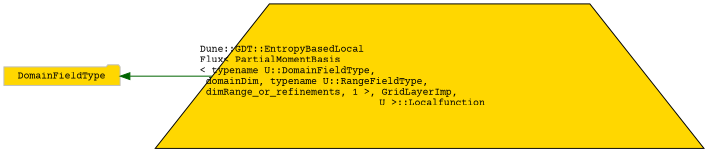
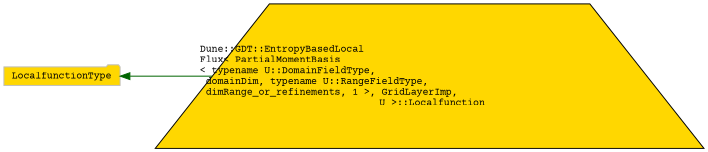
node "DomainFieldType": label "DomainFieldType" -> "LocalfunctionType"
